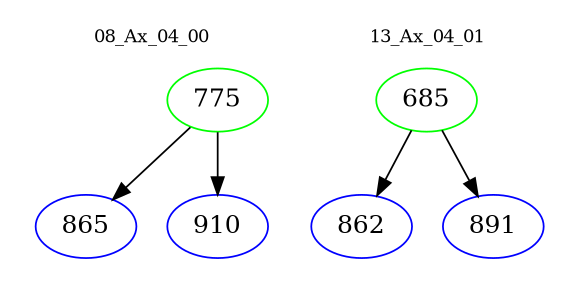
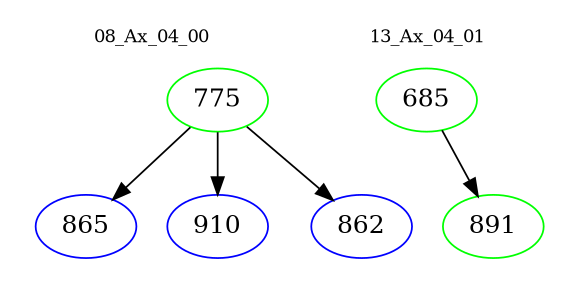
edge "685" -> "862": now "775" -> "862"
node "891": color blue -> green
